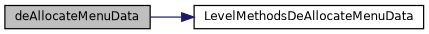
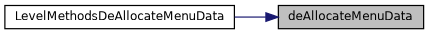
edge "deAllocateMenuData" -> "LevelMethodsDeAllocateMenuData": reversed
